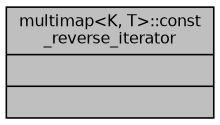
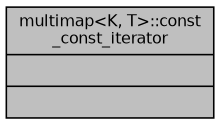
node "multimap<K, T>::const": text "_reverse_iterator" -> "_const_iterator"
